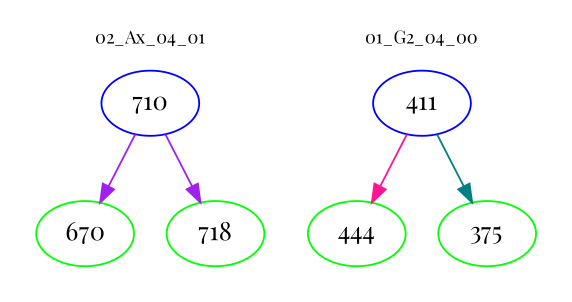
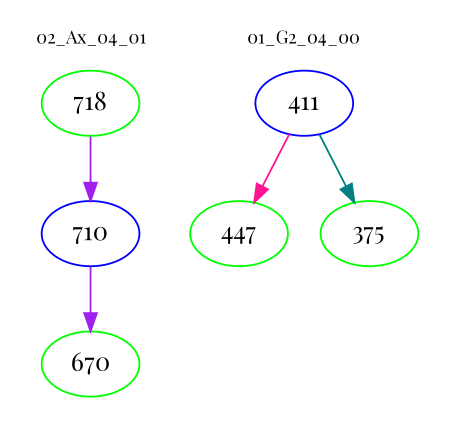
edge "710" -> "718": reversed
node "444": label "444" -> "447"
